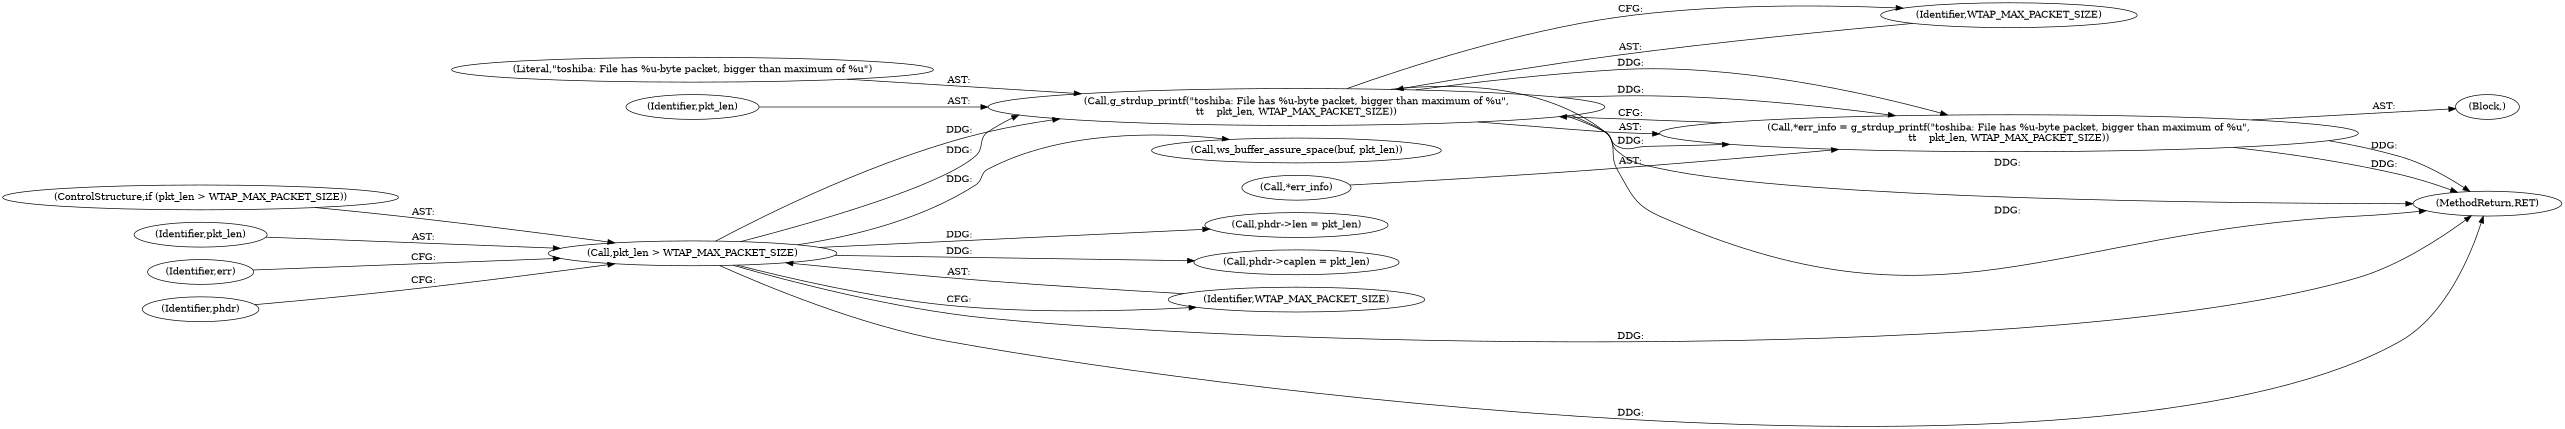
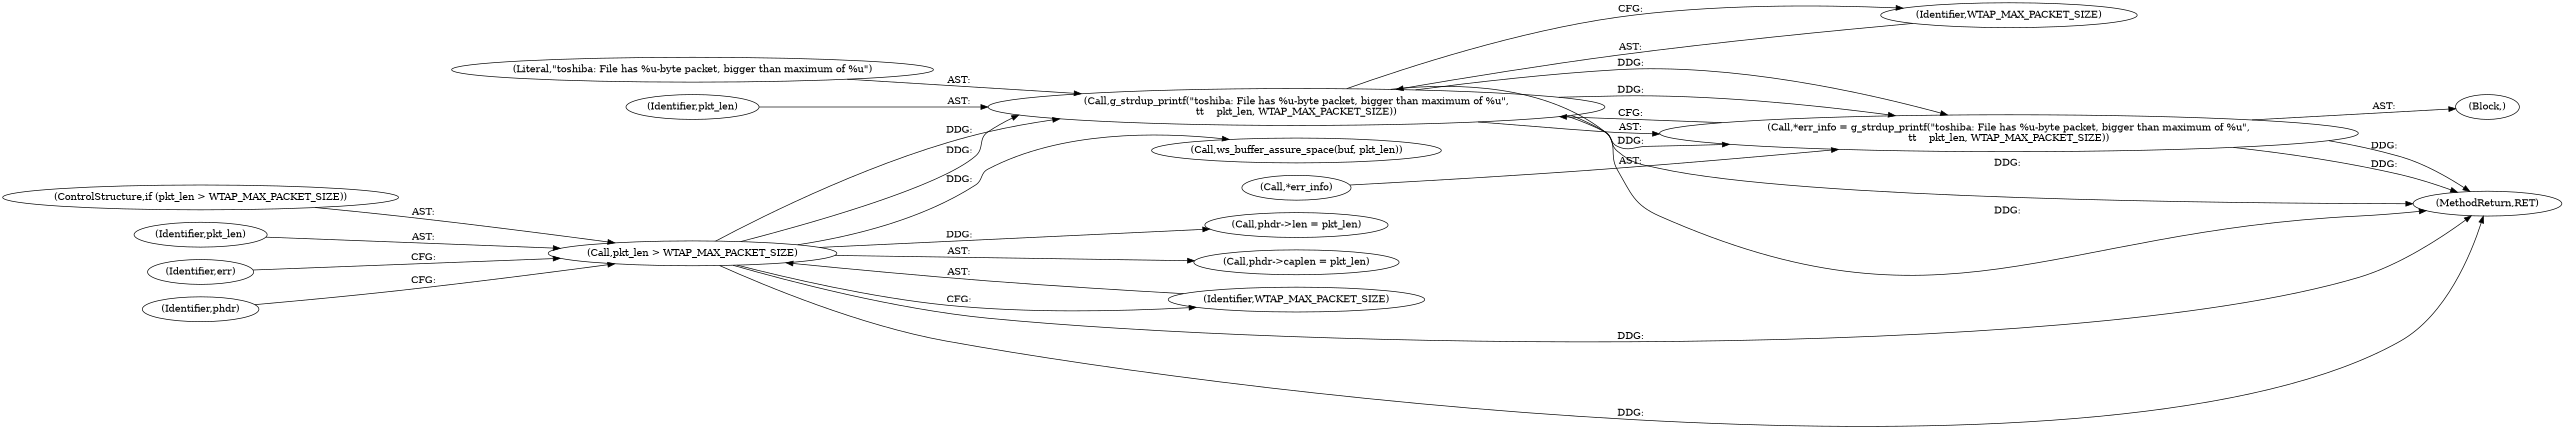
edge "(Call,pkt_len > WTAP_MAX_PACKET_SIZE)" -> "(Call,phdr->caplen = pkt_len)": label "DDG: " -> "AST: "
